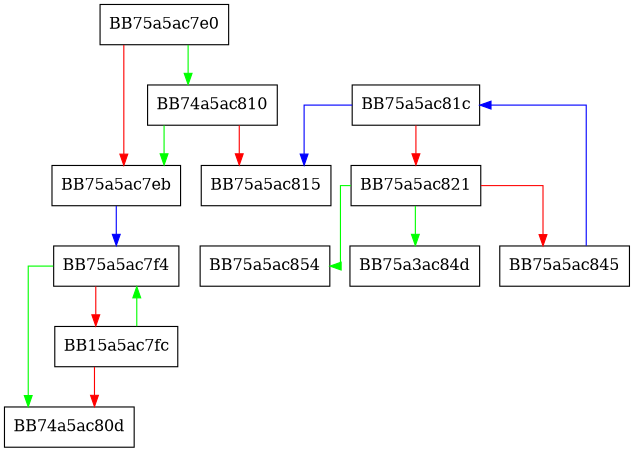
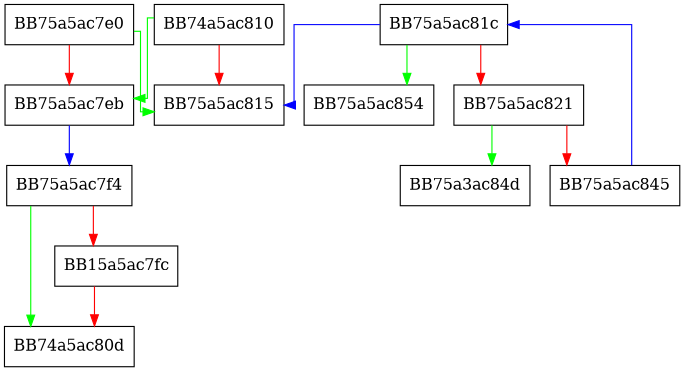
edge "BB75a5ac7e0" -> "BB74a5ac810": now "BB75a5ac7e0" -> "BB75a5ac815"
edge "BB75a5ac821" -> "BB75a5ac854": now "BB75a5ac81c" -> "BB75a5ac854"
edge "BB15a5ac7fc" -> "BB75a5ac7f4": removed
